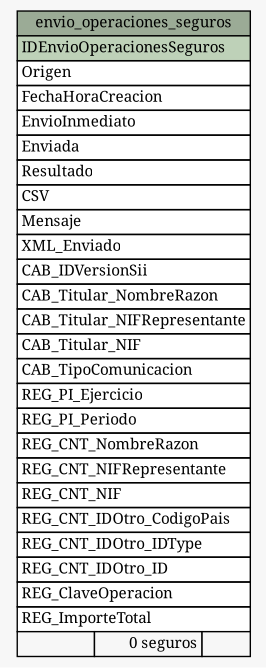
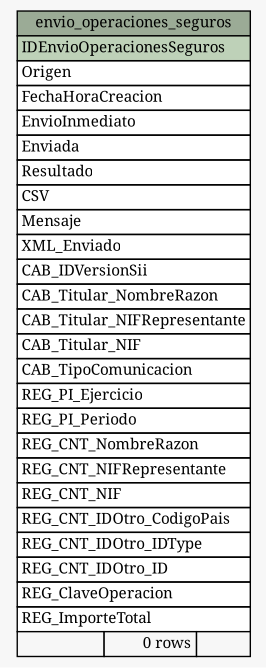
node "envio_operaciones_seguros": text "0 seguros" -> "0 rows"
